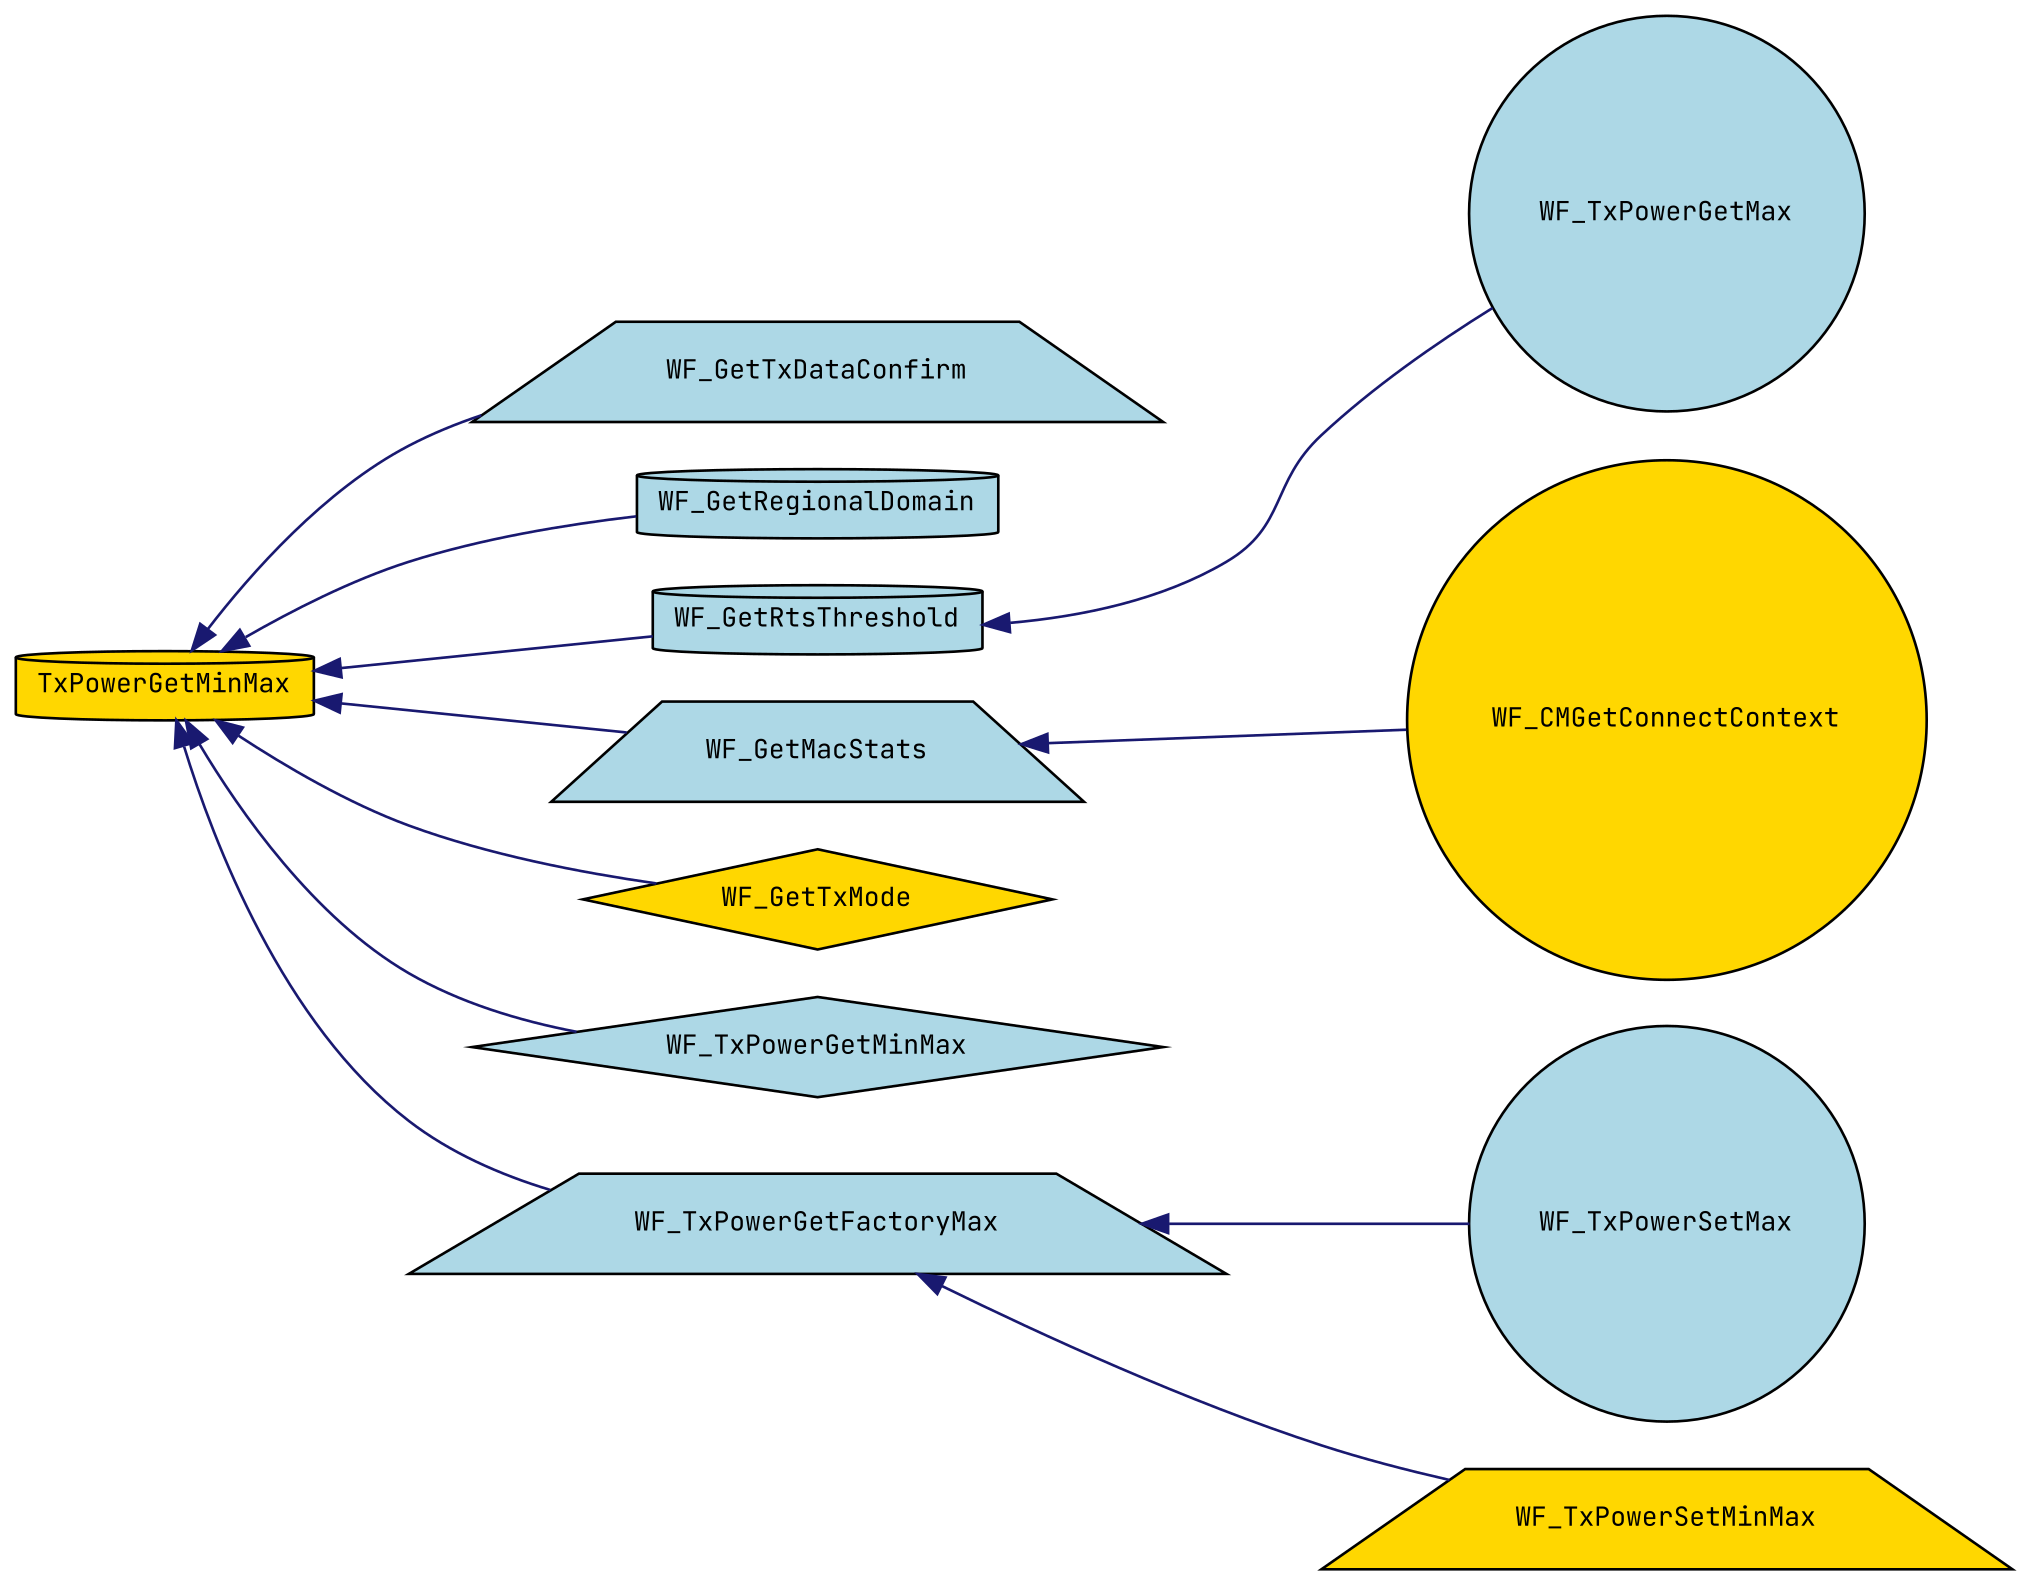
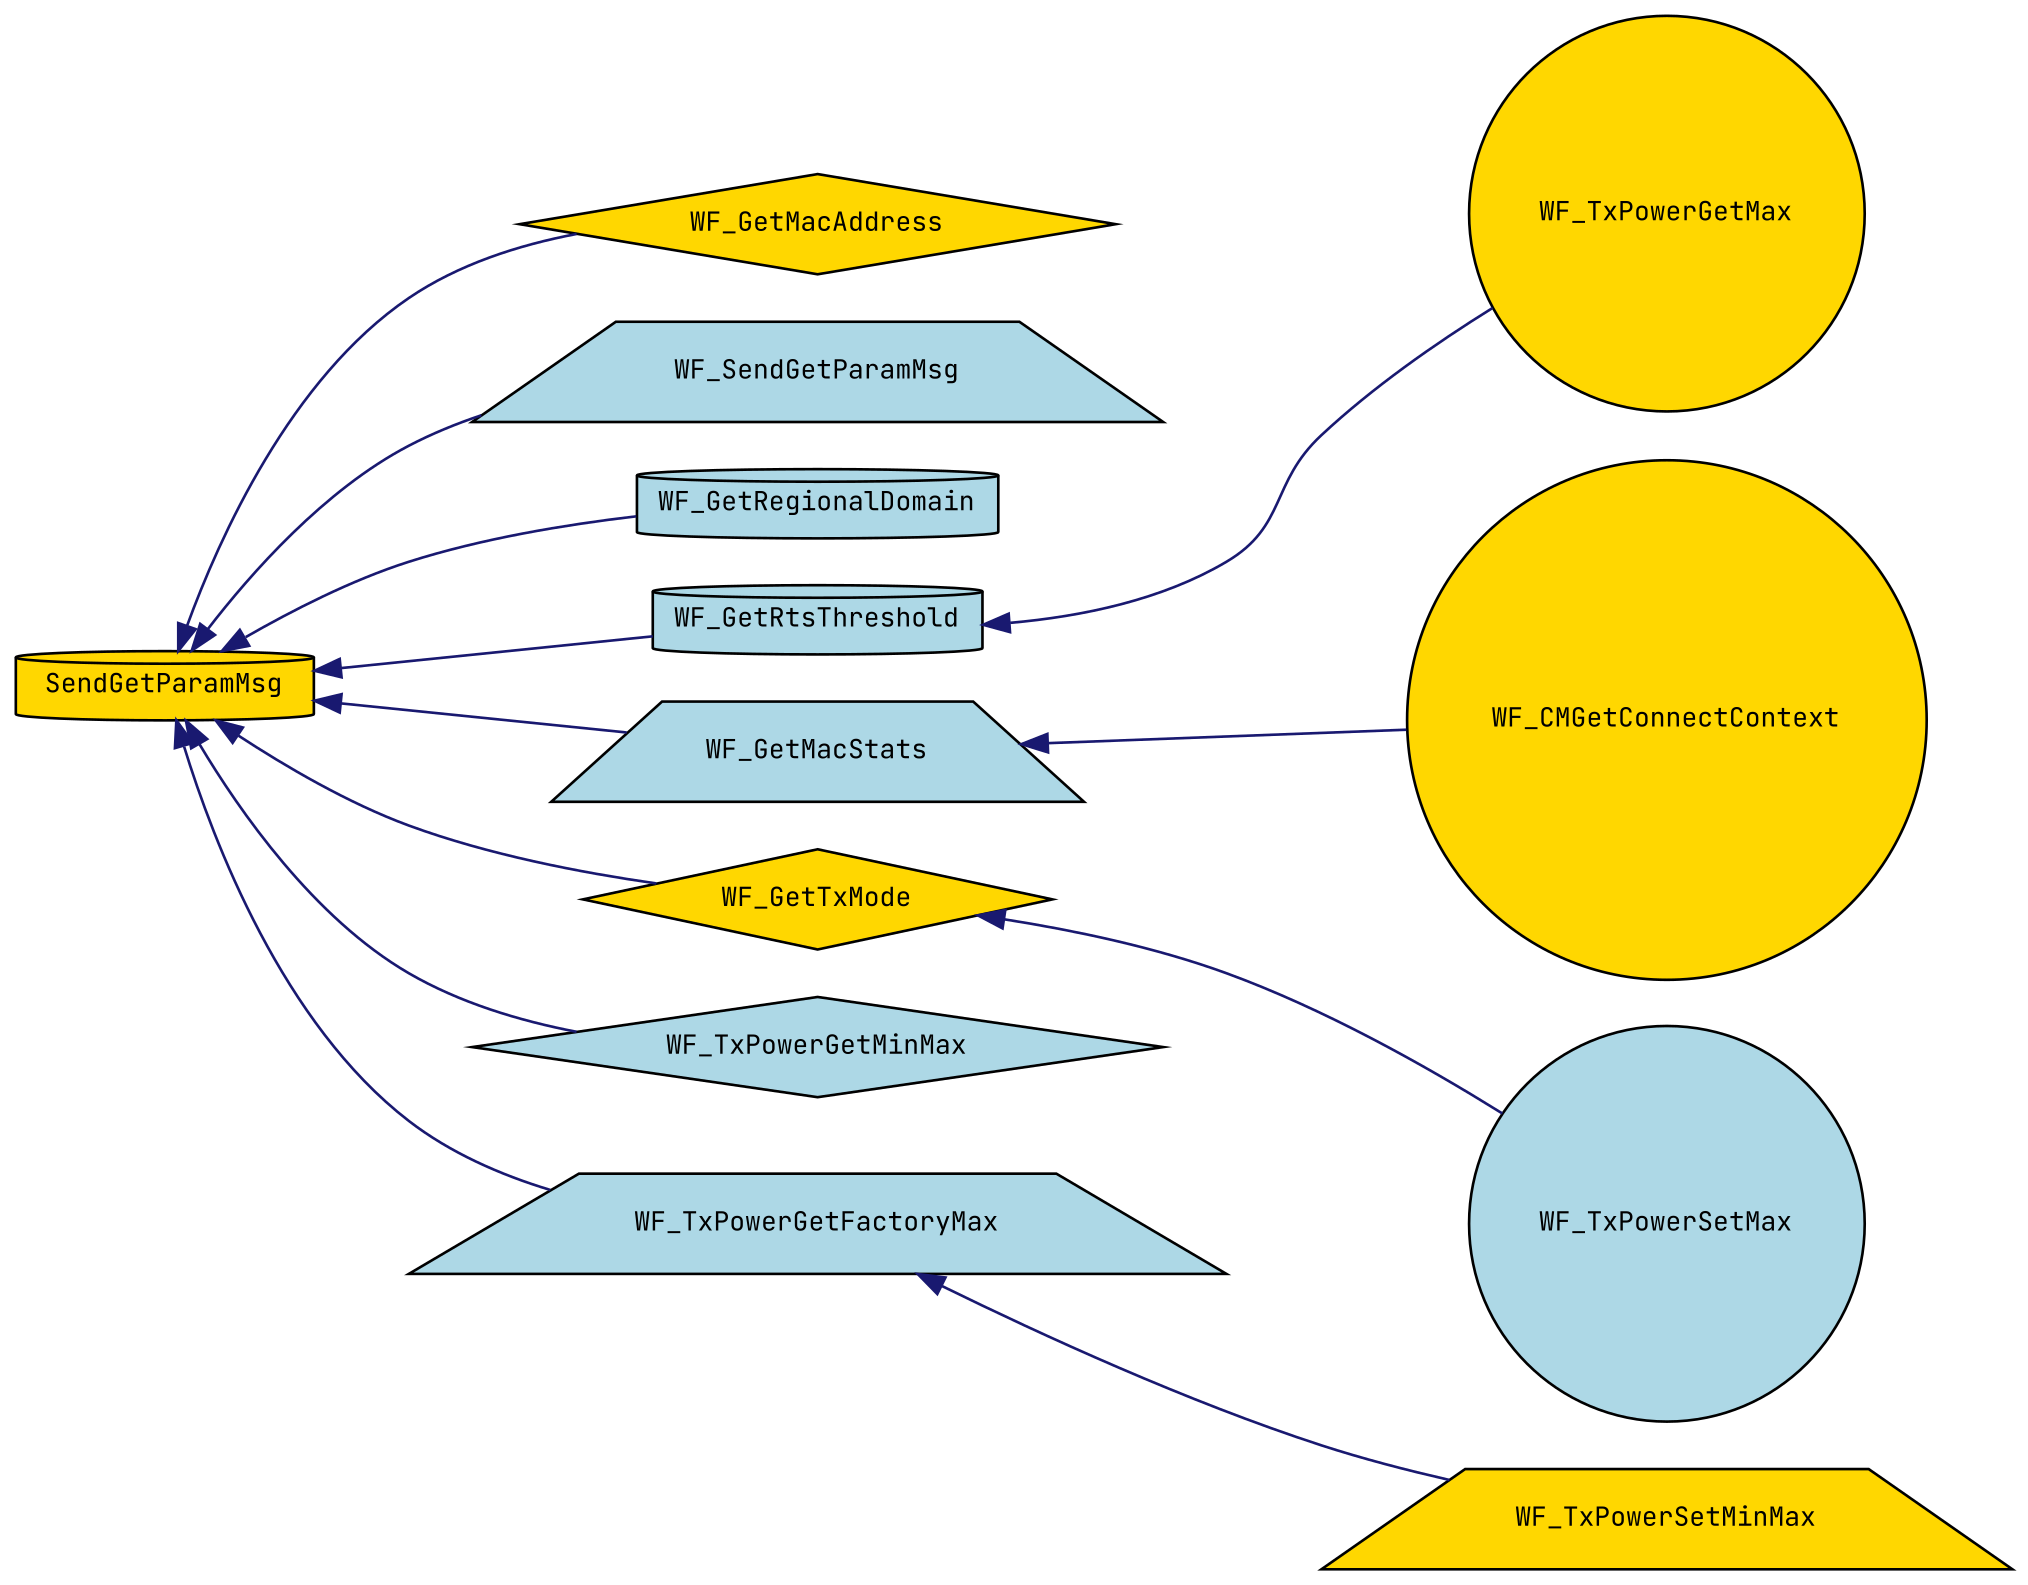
node "WF_TxPowerGetMax": fillcolor lightblue -> gold
node "WF_GetMacAddress": added
node "WF_GetTxDataConfirm": label "WF_GetTxDataConfirm" -> "WF_SendGetParamMsg"
node "TxPowerGetMinMax": label "TxPowerGetMinMax" -> "SendGetParamMsg"
edge "WF_TxPowerSetMax" -> "WF_TxPowerGetFactoryMax": now "WF_TxPowerSetMax" -> "WF_GetTxMode"
